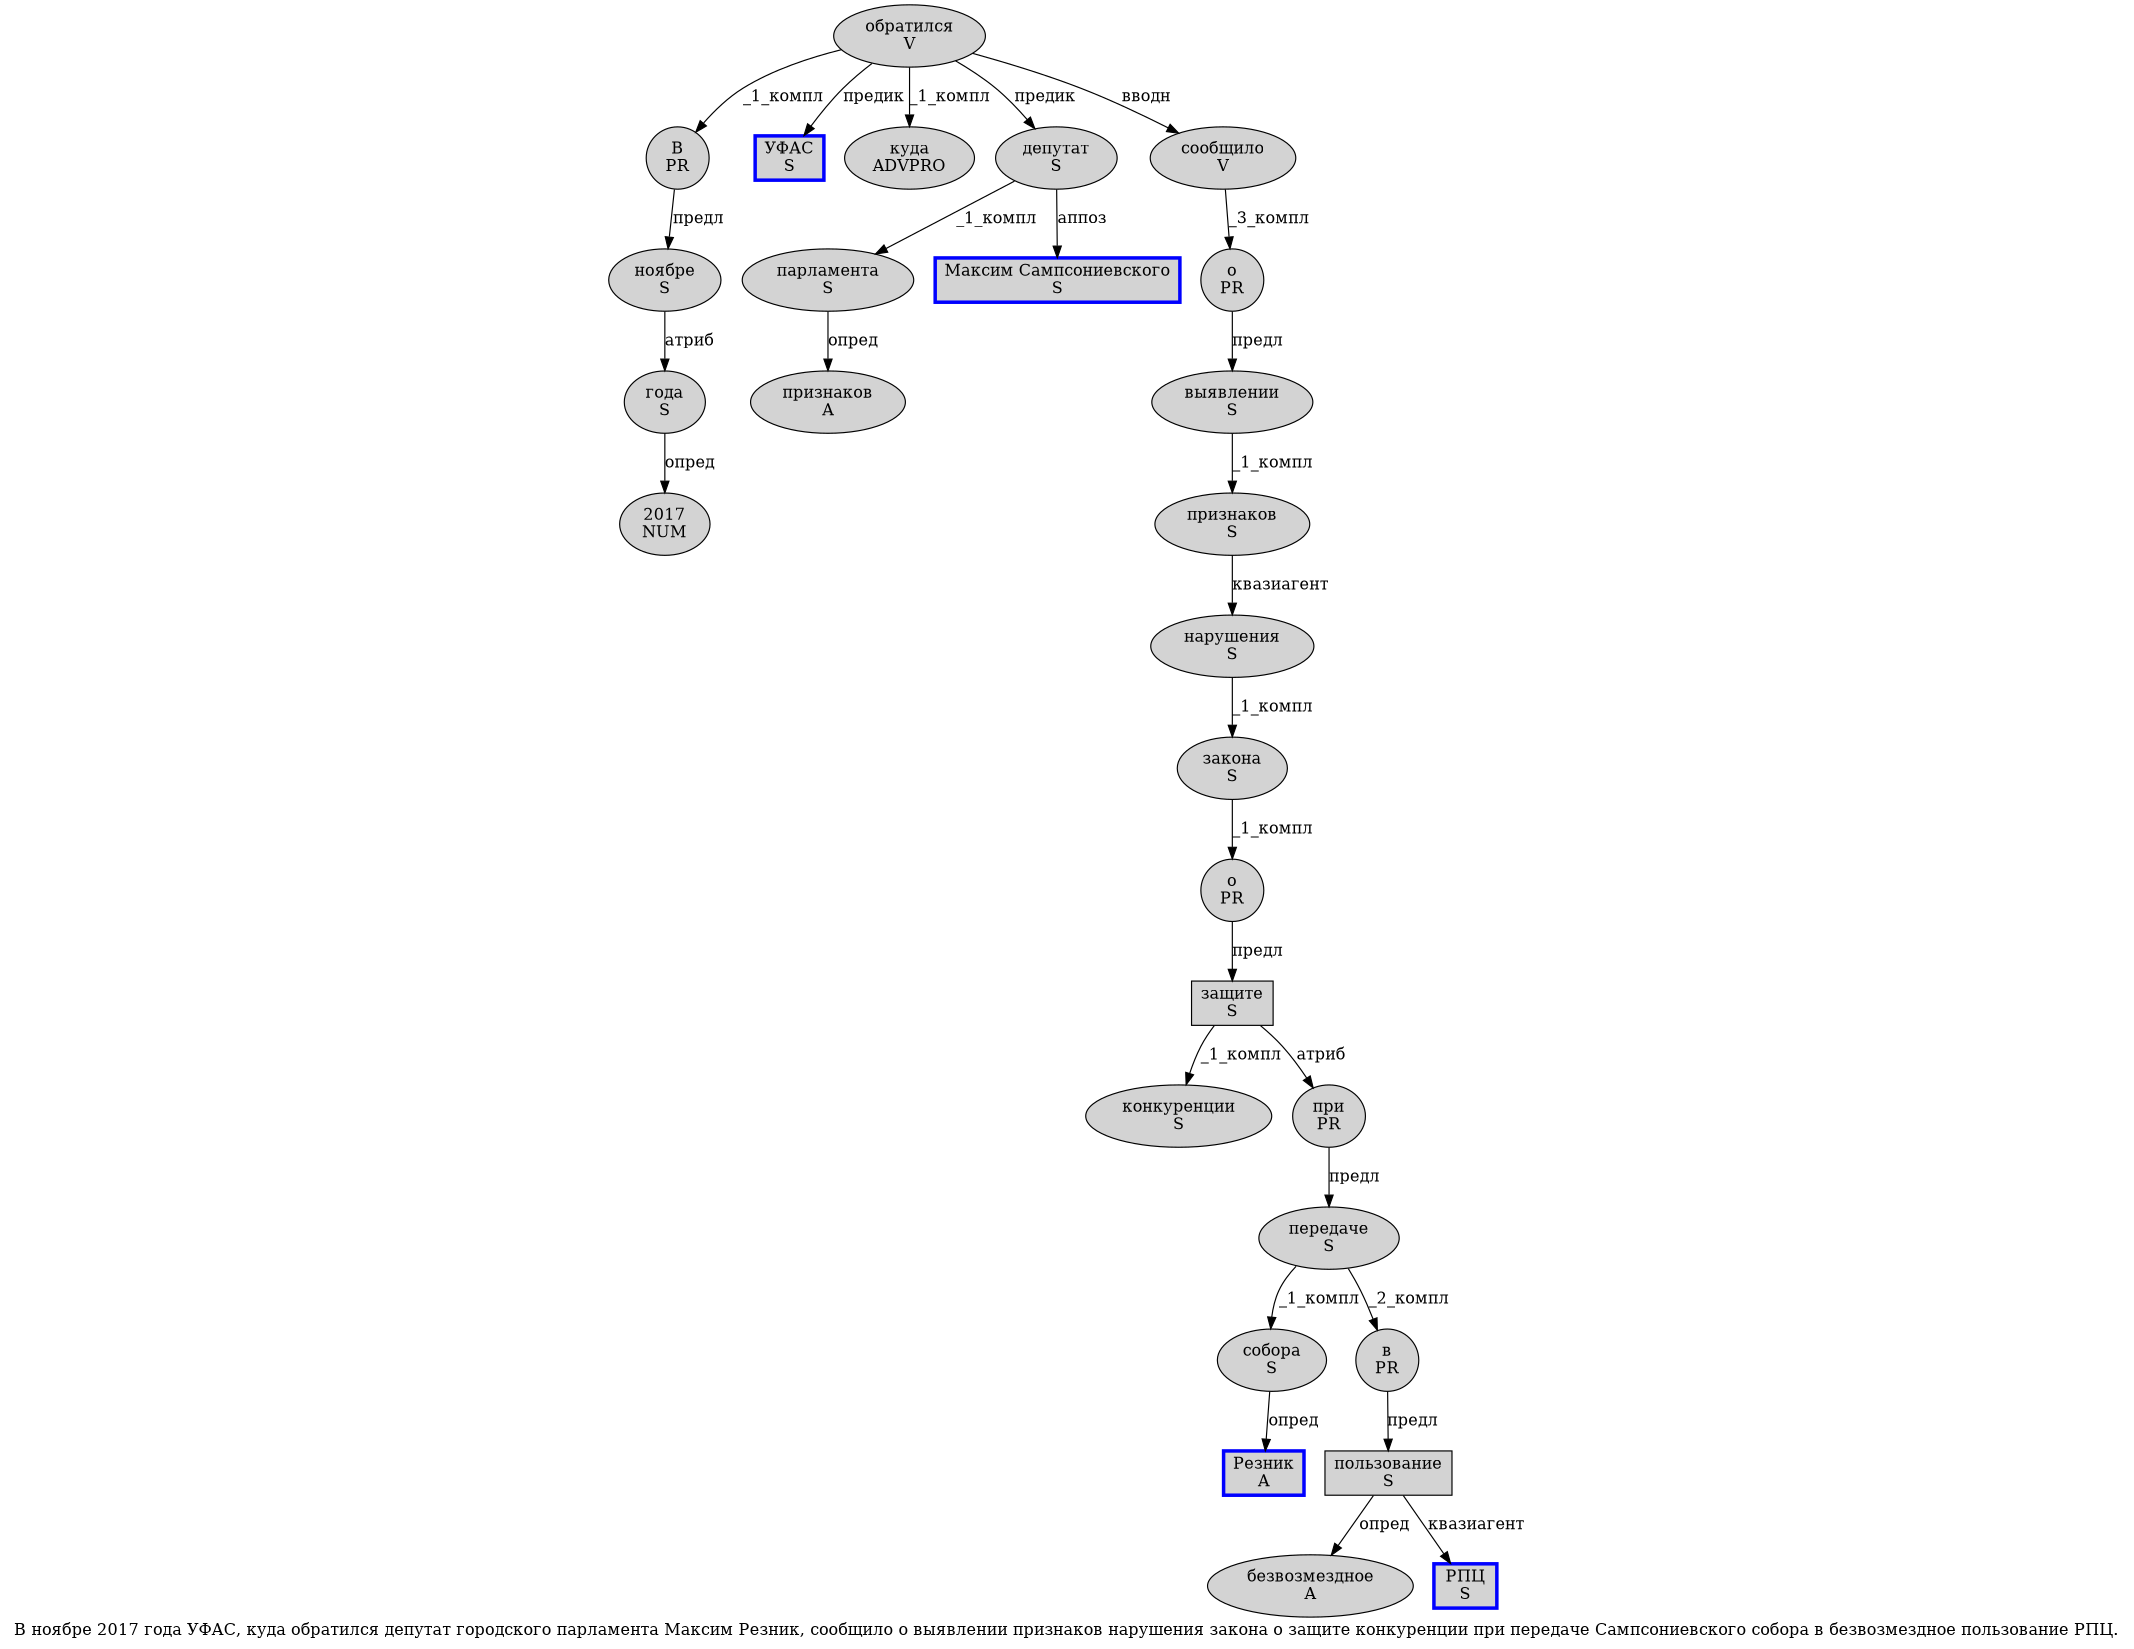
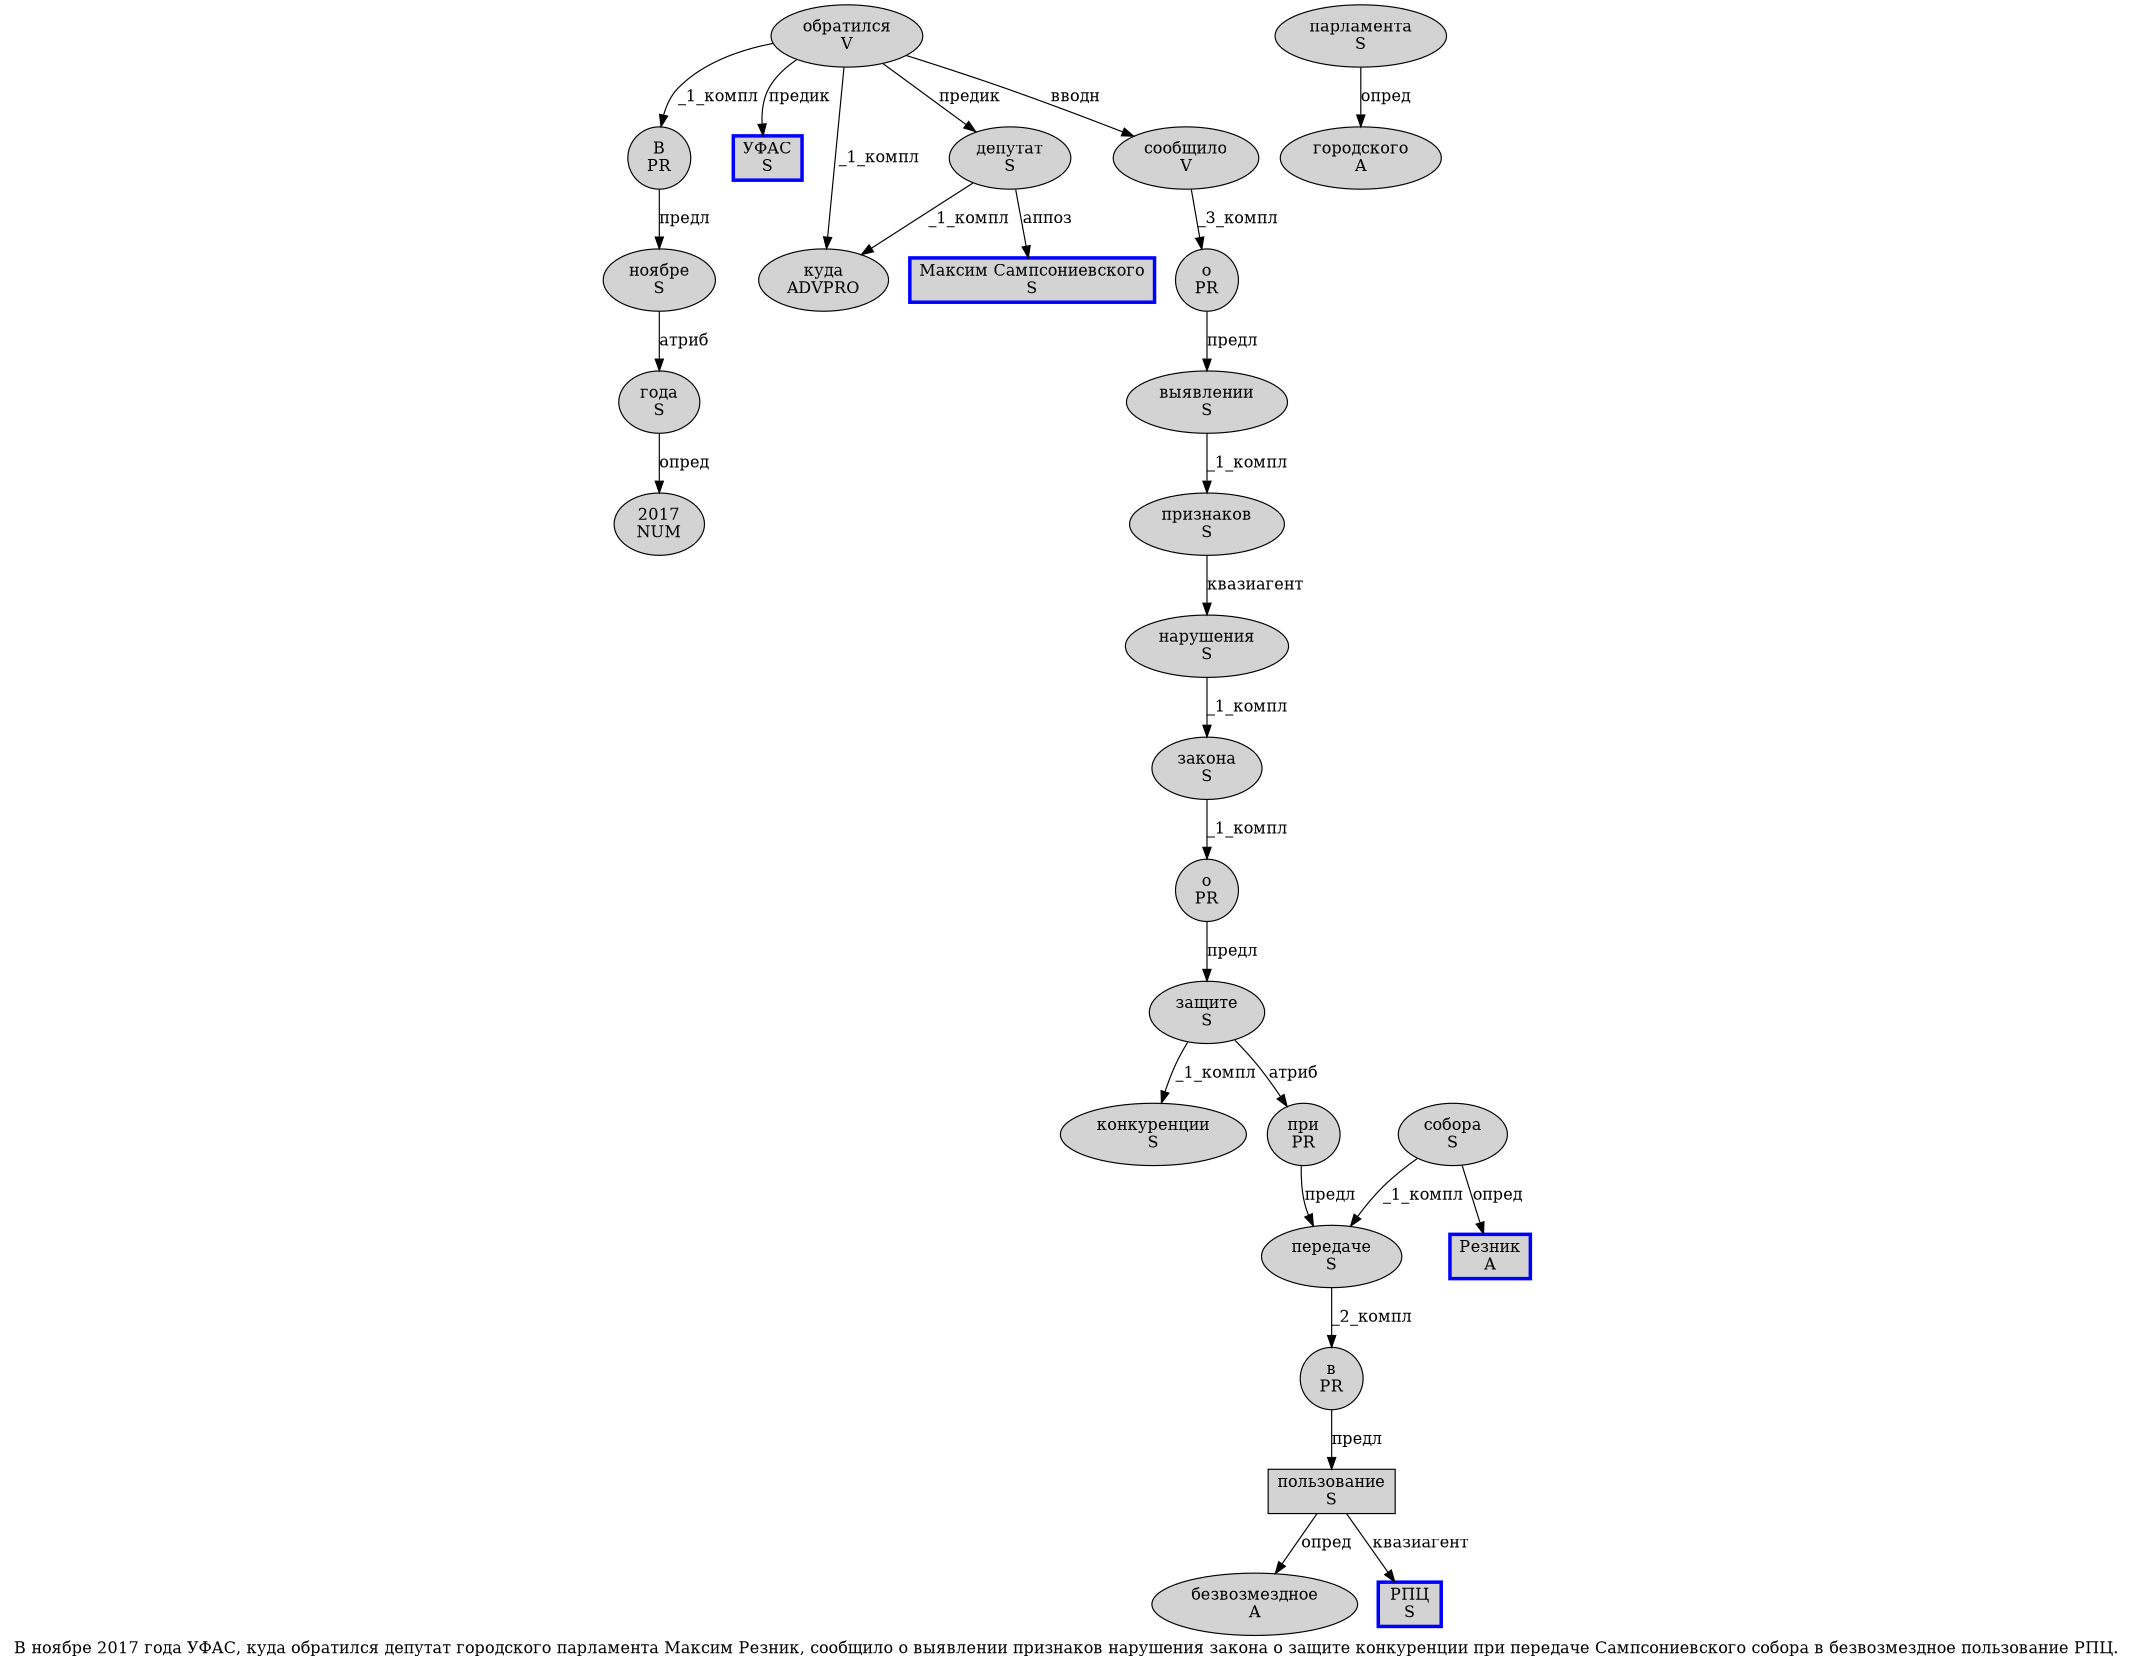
edge "депутат S" -> "парламента S": now "депутат S" -> "куда ADVPRO"
node "признаков A": label "признаков A" -> "городского A"
node "защите S": shape box -> ellipse
edge "передаче S" -> "собора S": reversed
